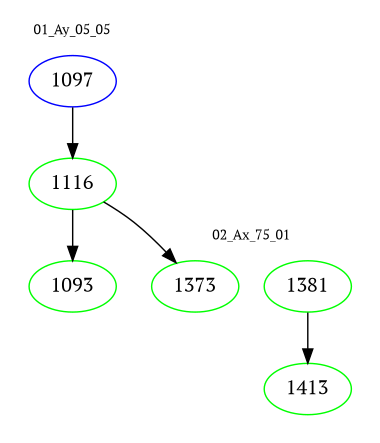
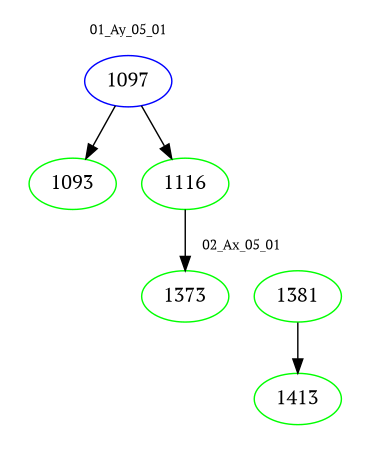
cluster "01_Ay_05_05": label "01_Ay_05_05" -> "01_Ay_05_01"
edge "1116" -> "1093": now "1097" -> "1093"
cluster "02_Ax_75_01": label "02_Ax_75_01" -> "02_Ax_05_01"
